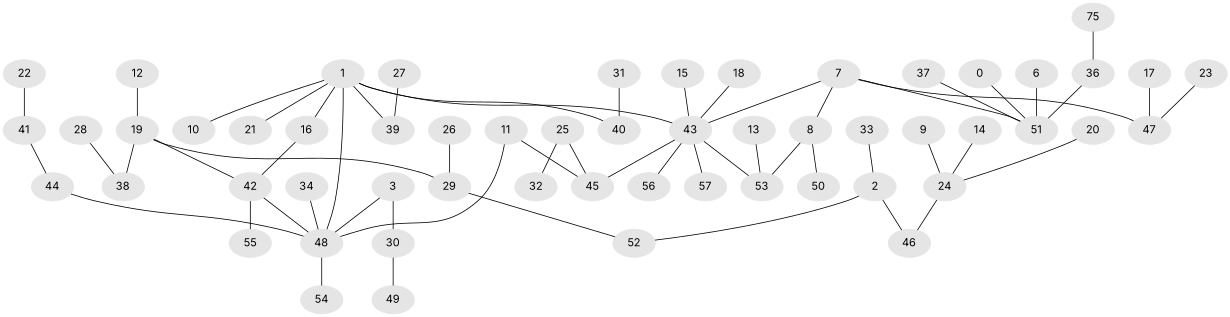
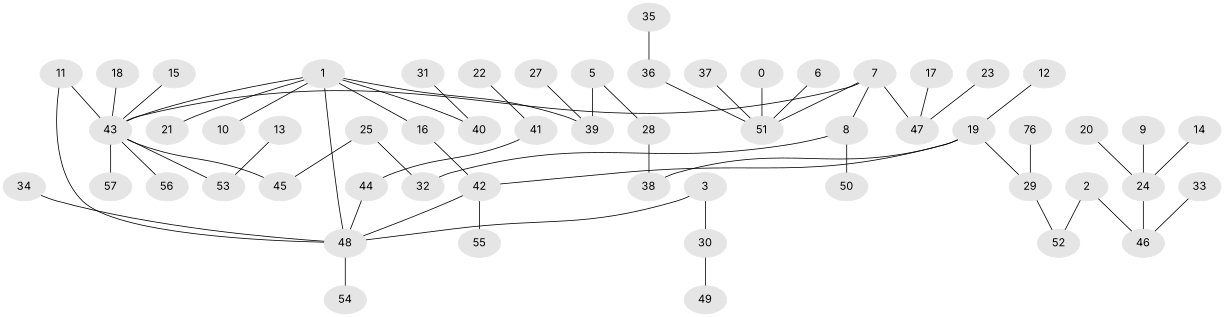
node "75": label "75" -> "35"
node "5": added
node "26": label "26" -> "76"
edge "11" -- "45": now "11" -- "43"
edge "33" -- "2": now "33" -- "46"
edge "8" -- "53": now "8" -- "32"
